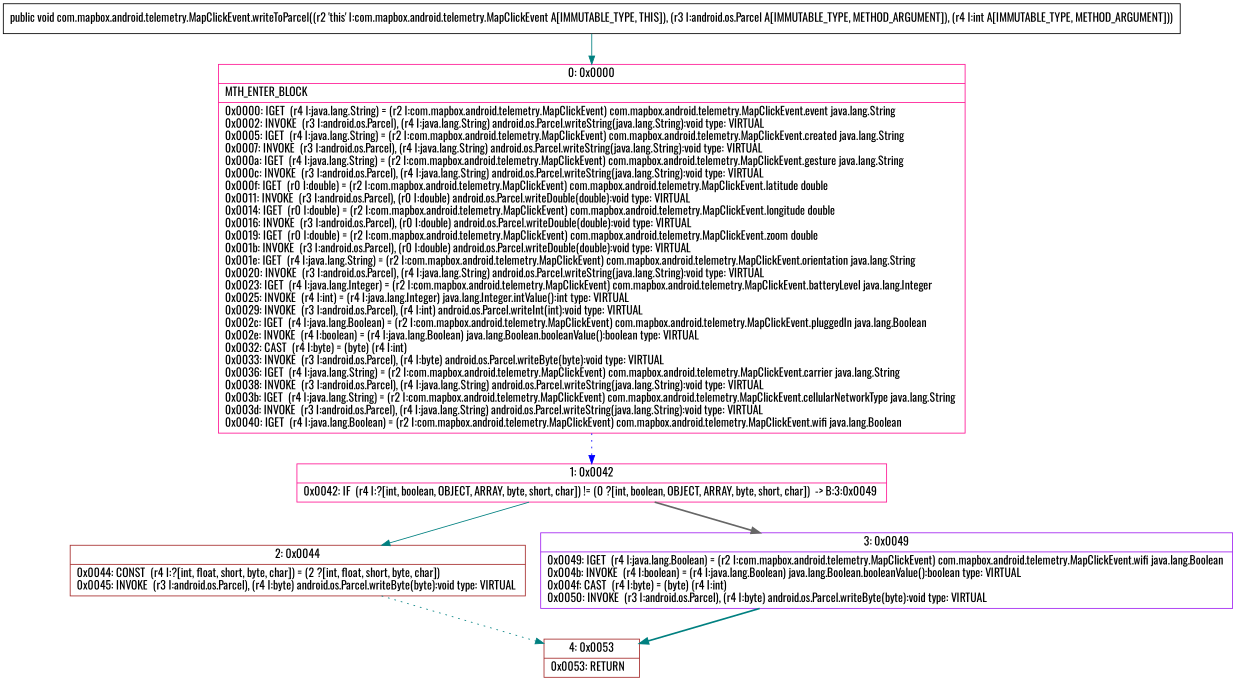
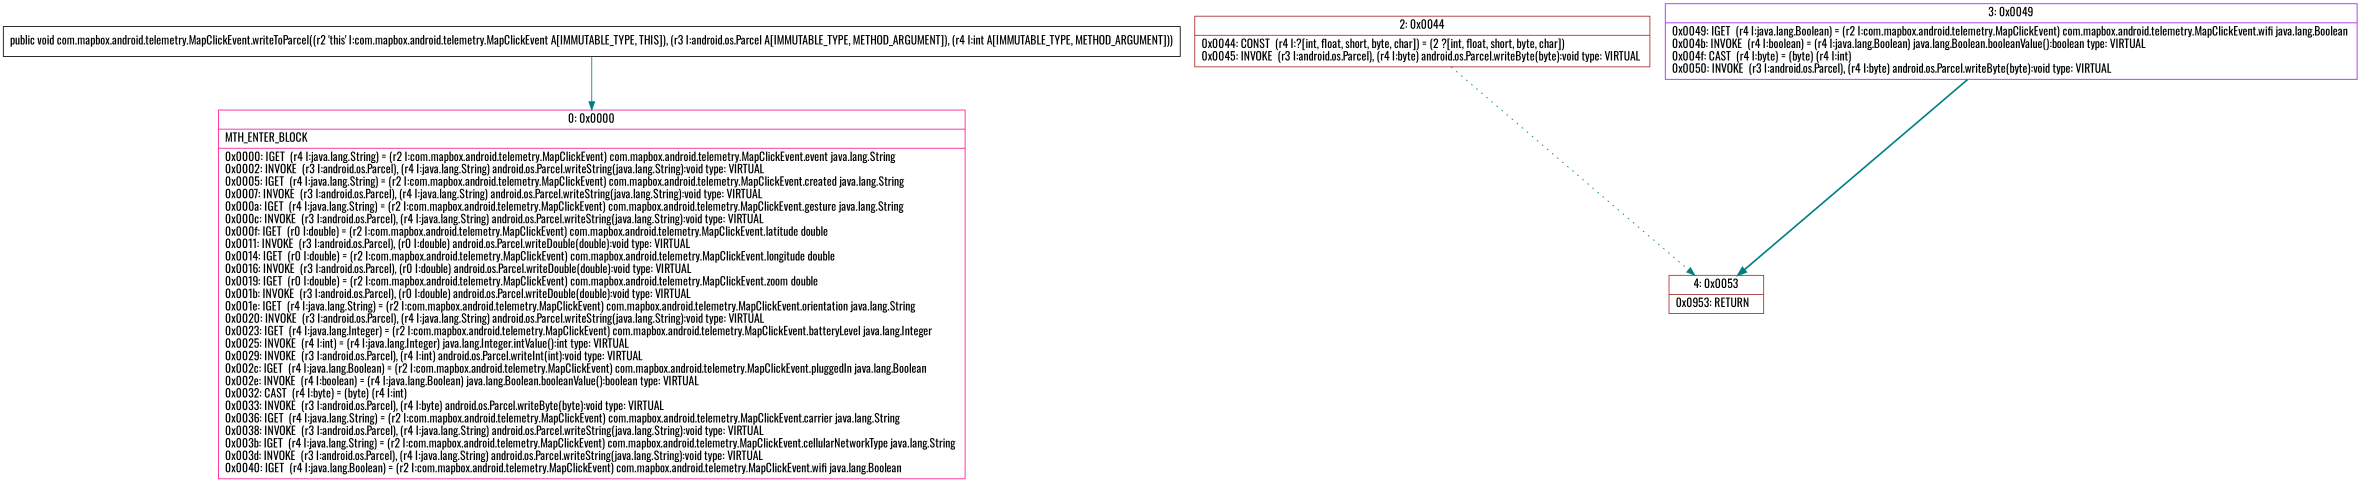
node "1: 0x0042": removed
node "4: 0x0053": text "0x0053: RETURN" -> "0x0953: RETURN"
